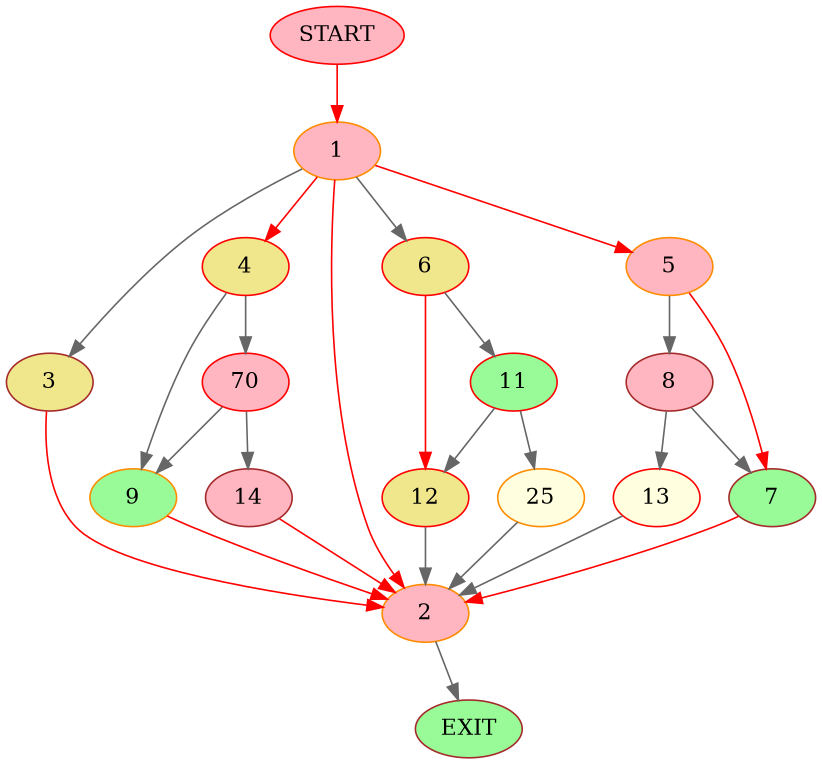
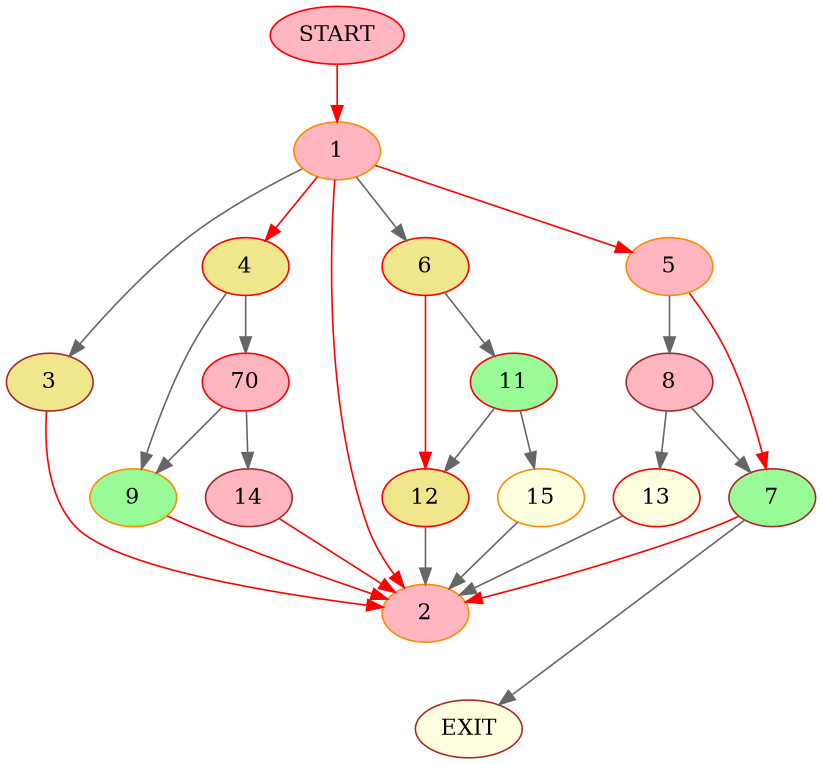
node "25": label "25" -> "15"
edge "2" -> "EXIT": now "7" -> "EXIT"
node "EXIT": fillcolor palegreen -> lightyellow
